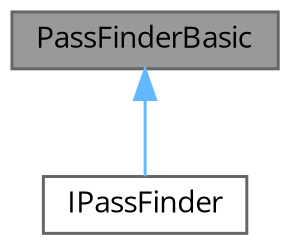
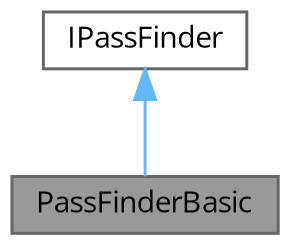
edge "IPassFinder" -> "PassFinderBasic": reversed
